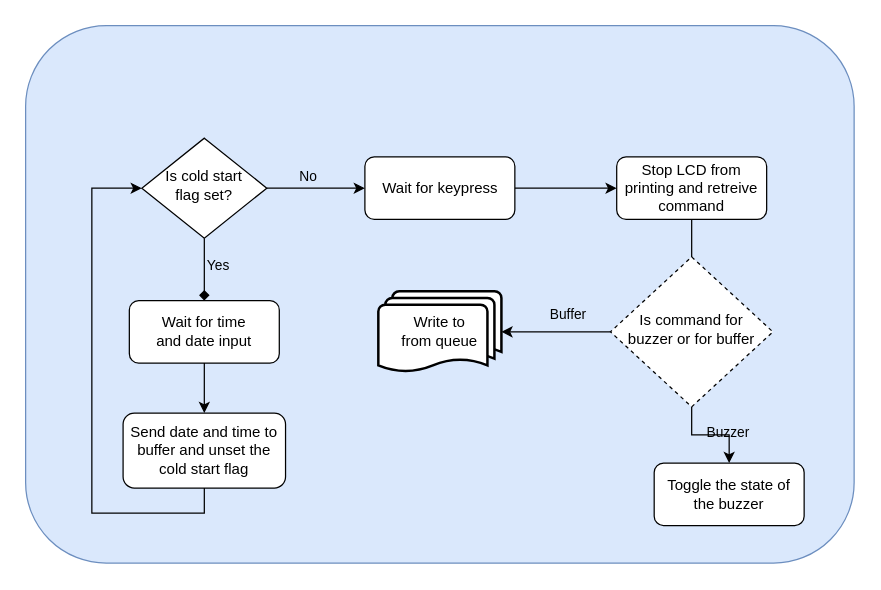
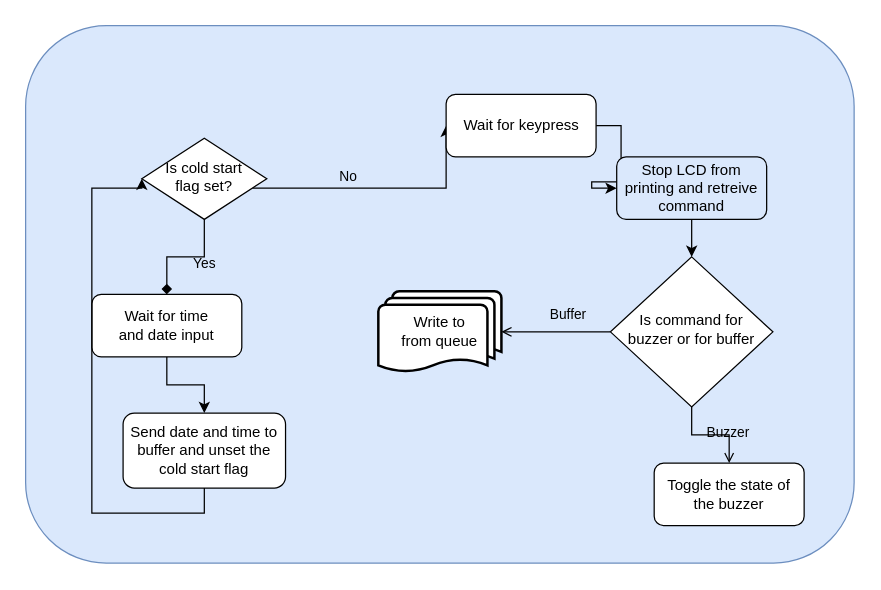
node "Is cold start flag set?": size 125x100 -> 125x81
node "Wait for keypress": moved (440, 188) -> (521, 126)
node "Stop LCD from printing and retreive command": fillcolor #ffffff -> #dae8fc
edge "Stop LCD from printing and retreive command" -- "Is command for buzzer or for buffer": arrowhead none -> classic
node "Wait for time and date input": moved (204, 332) -> (167, 326)
edge "Is command for buzzer or for buffer" -> "Write to from queue": arrowhead classic -> open
node "Is command for buzzer or for buffer": style dashed -> solid
edge "Is command for buzzer or for buffer" -> "Toggle the state of the buzzer": arrowhead classic -> open
